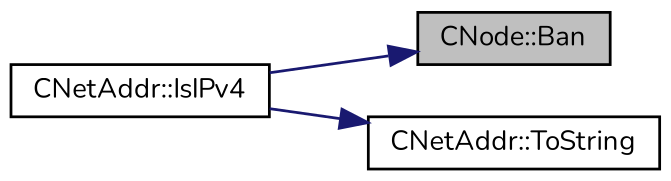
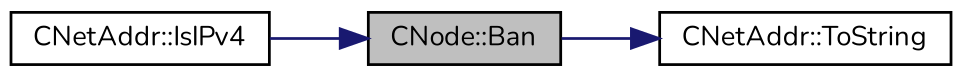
edge "CNetAddr::IsIPv4" -> "CNetAddr::ToString": now "CNode::Ban" -> "CNetAddr::ToString"
